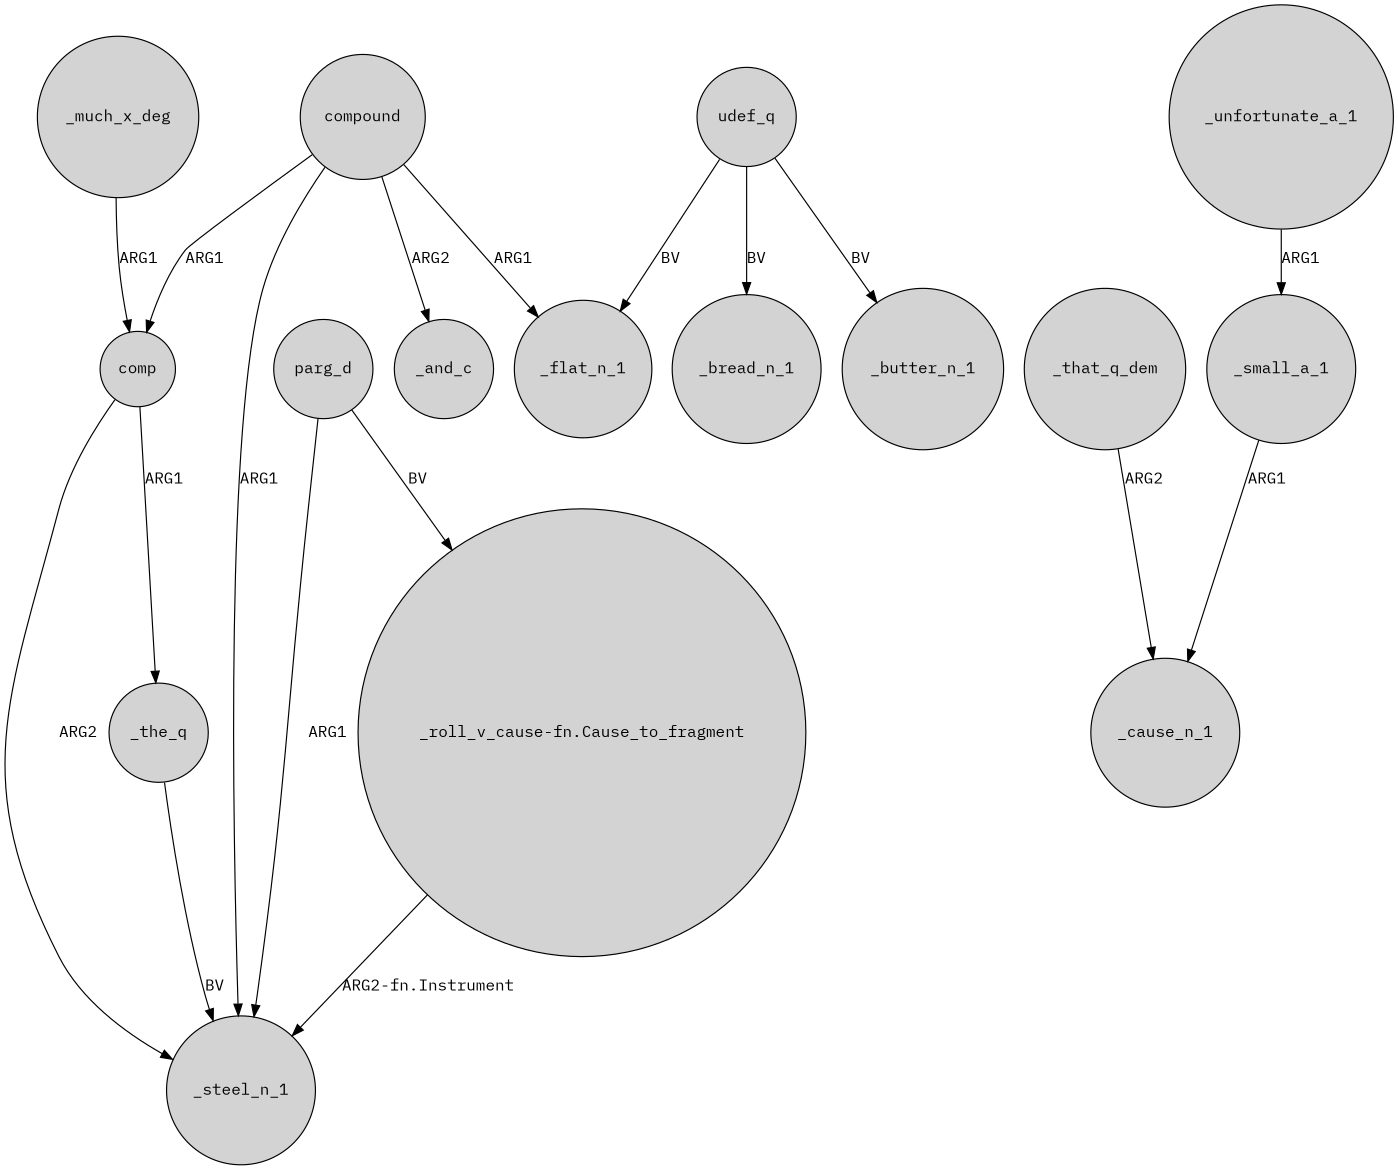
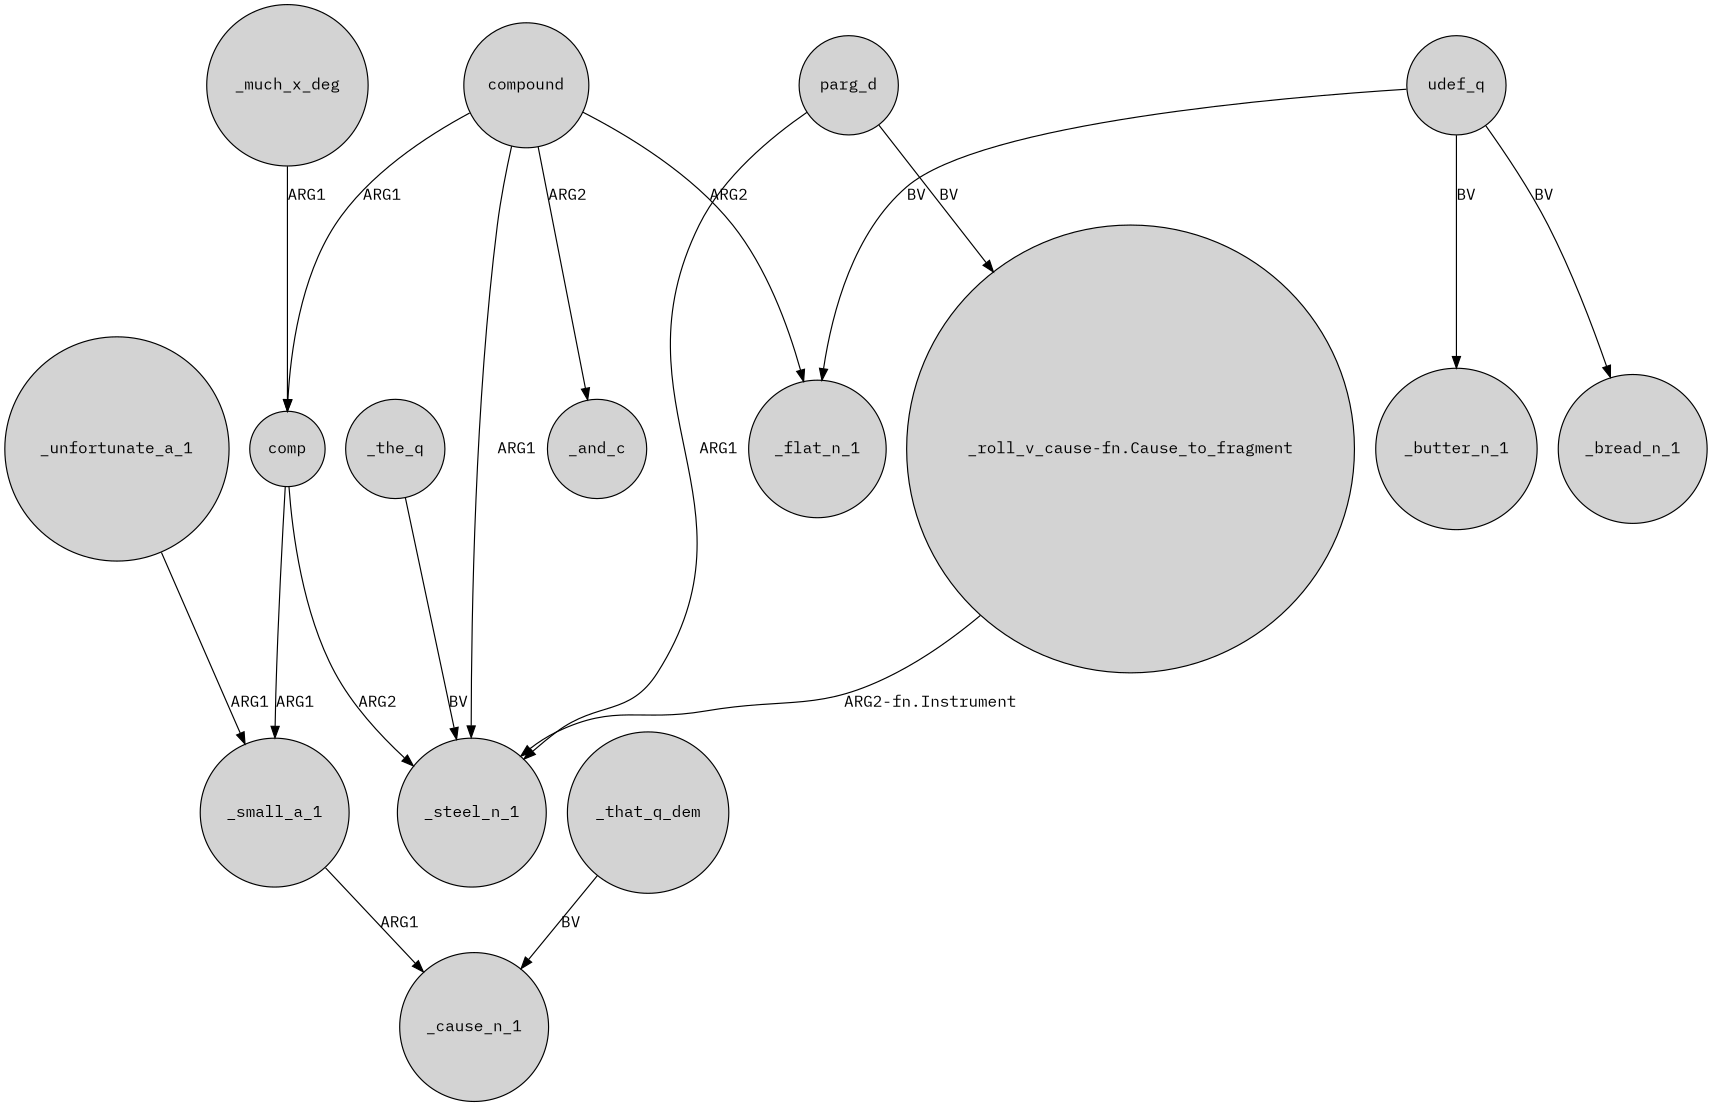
edge "compound" -> "_flat_n_1": label "ARG1" -> "ARG2"
edge "_that_q_dem" -> "_cause_n_1": label "ARG2" -> "BV"
edge "comp" -> "_the_q": now "comp" -> "_small_a_1"
